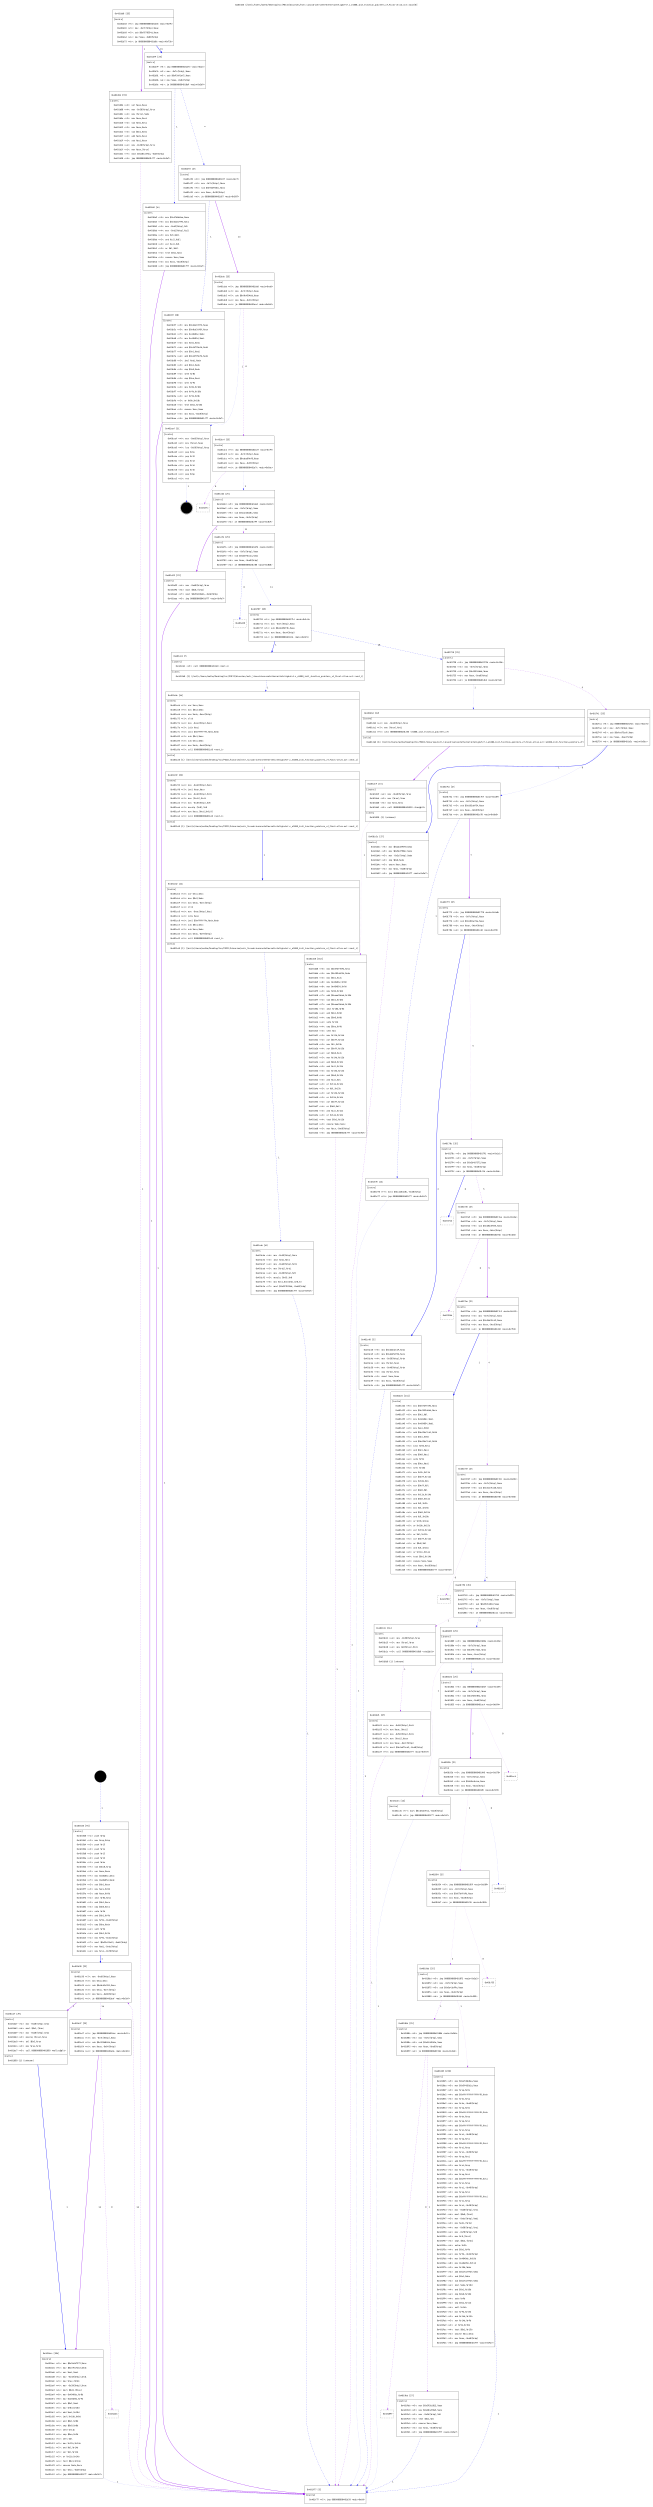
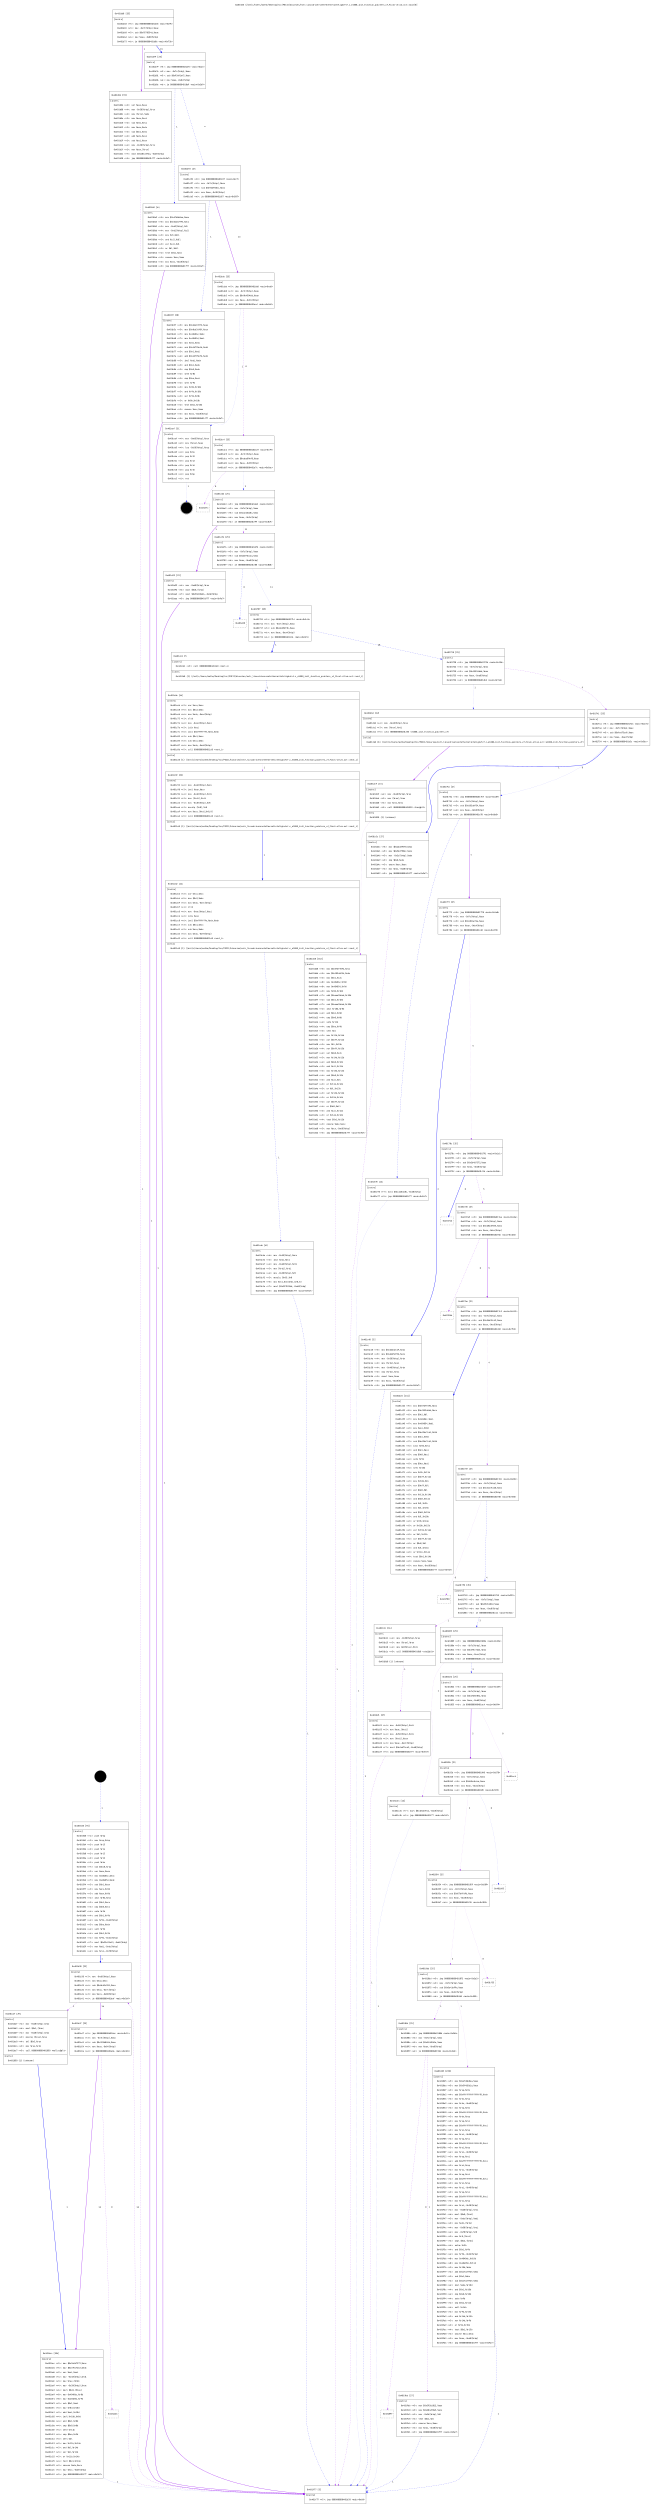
edge "0x401630 [23]" -> "0x401baf [29]": style bold -> dashed
edge "0x401630 [23]" -> "0x401647 [25]": style dashed -> bold
